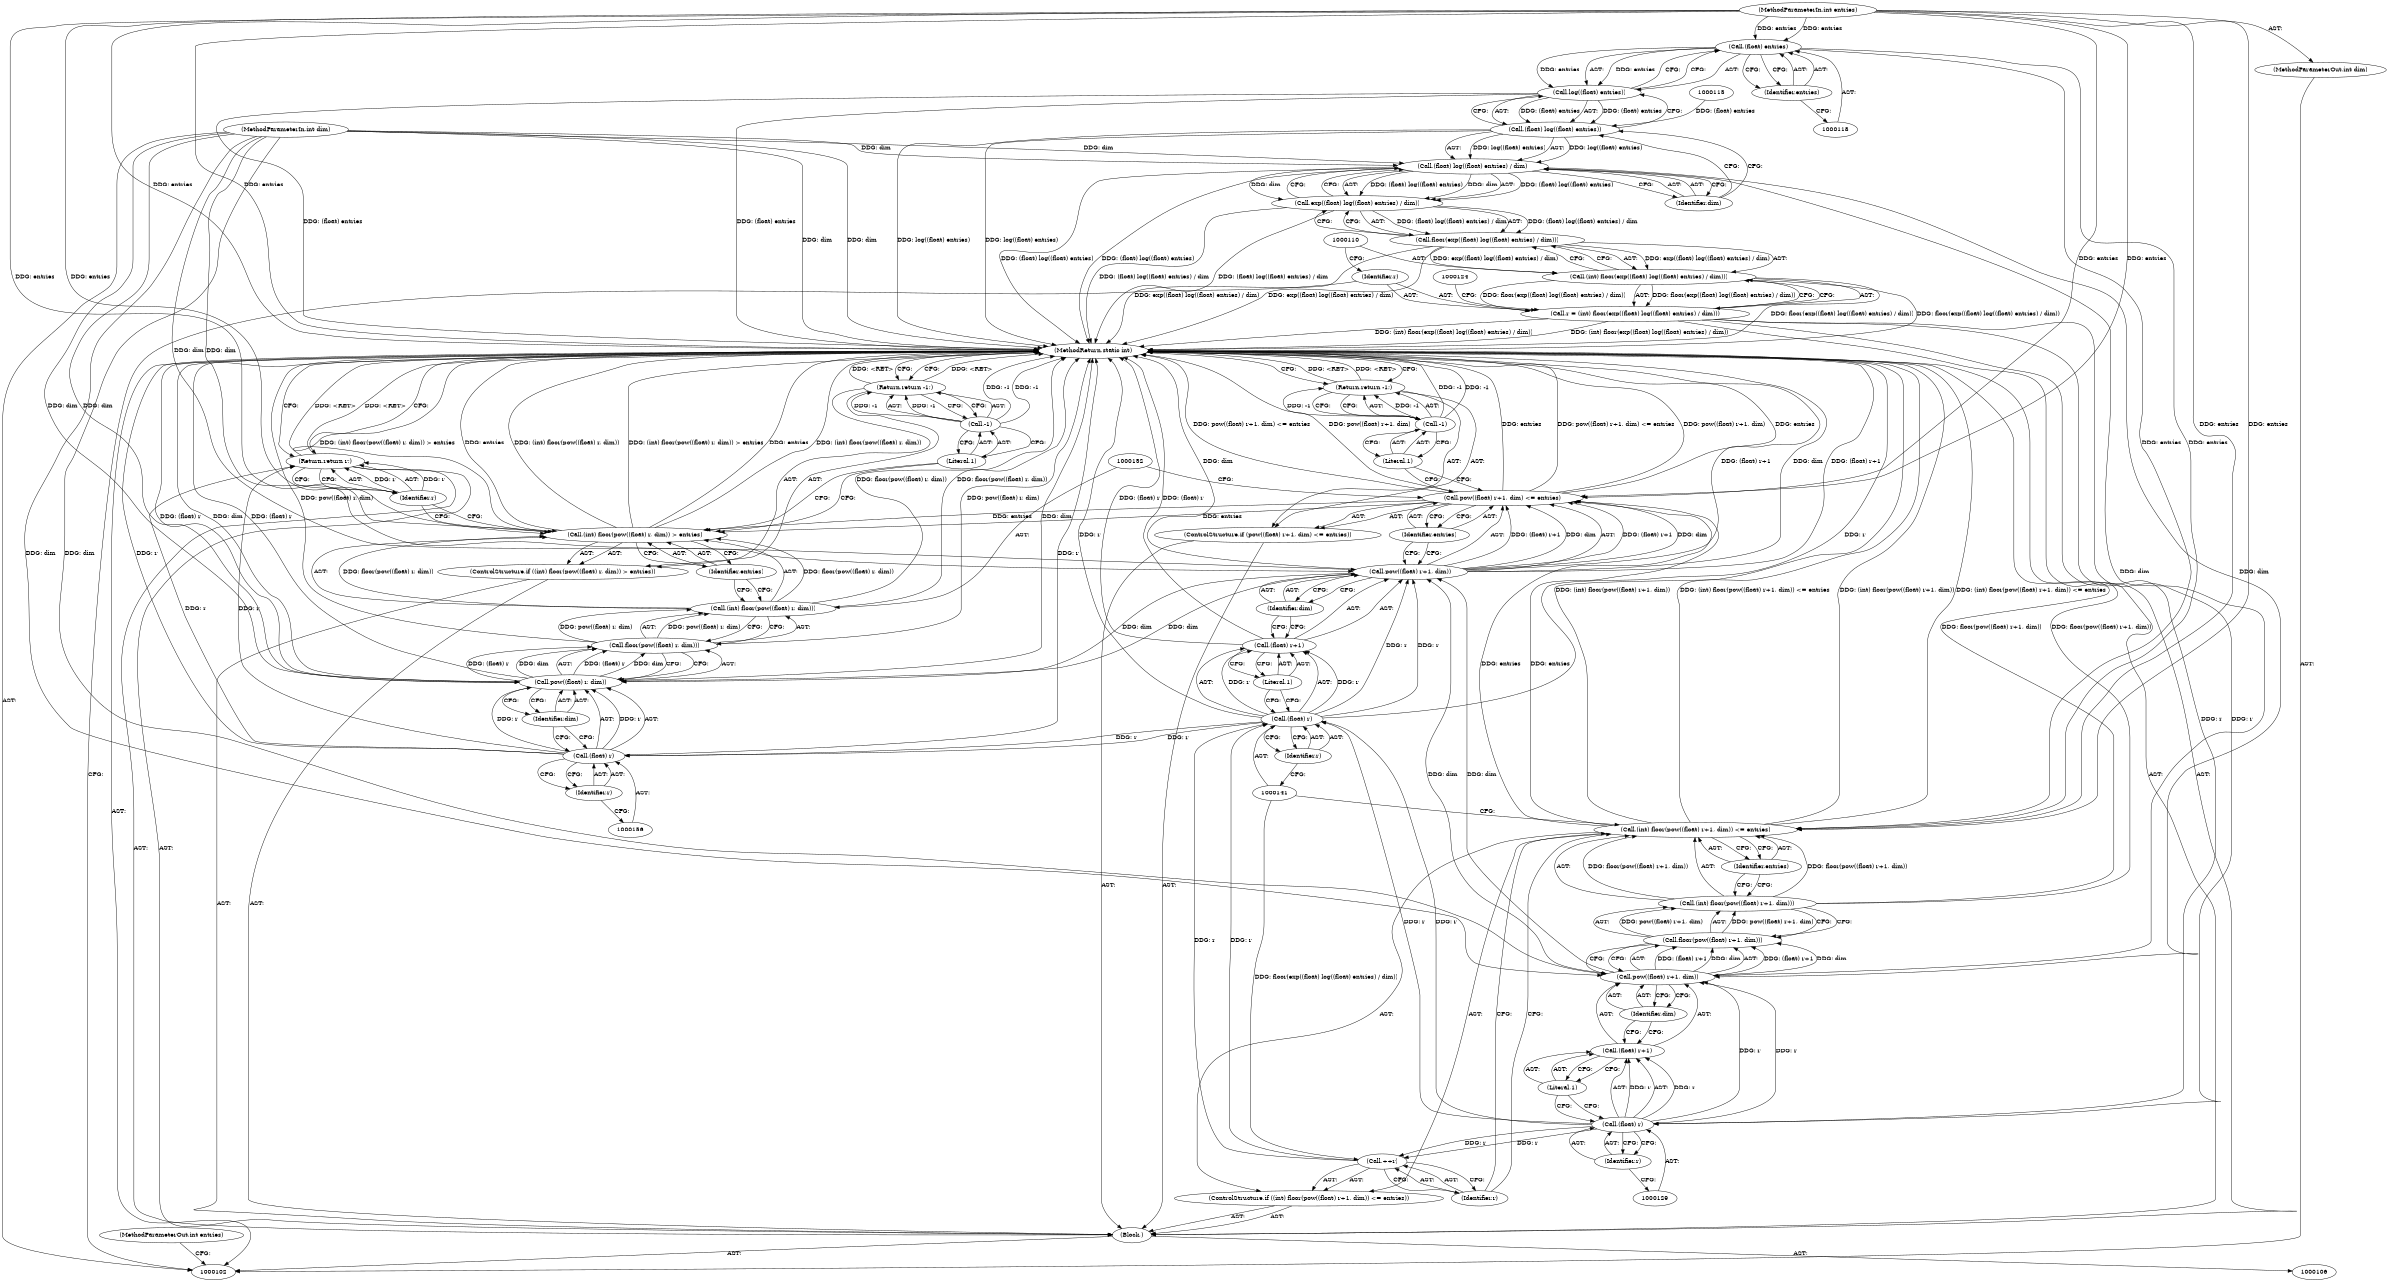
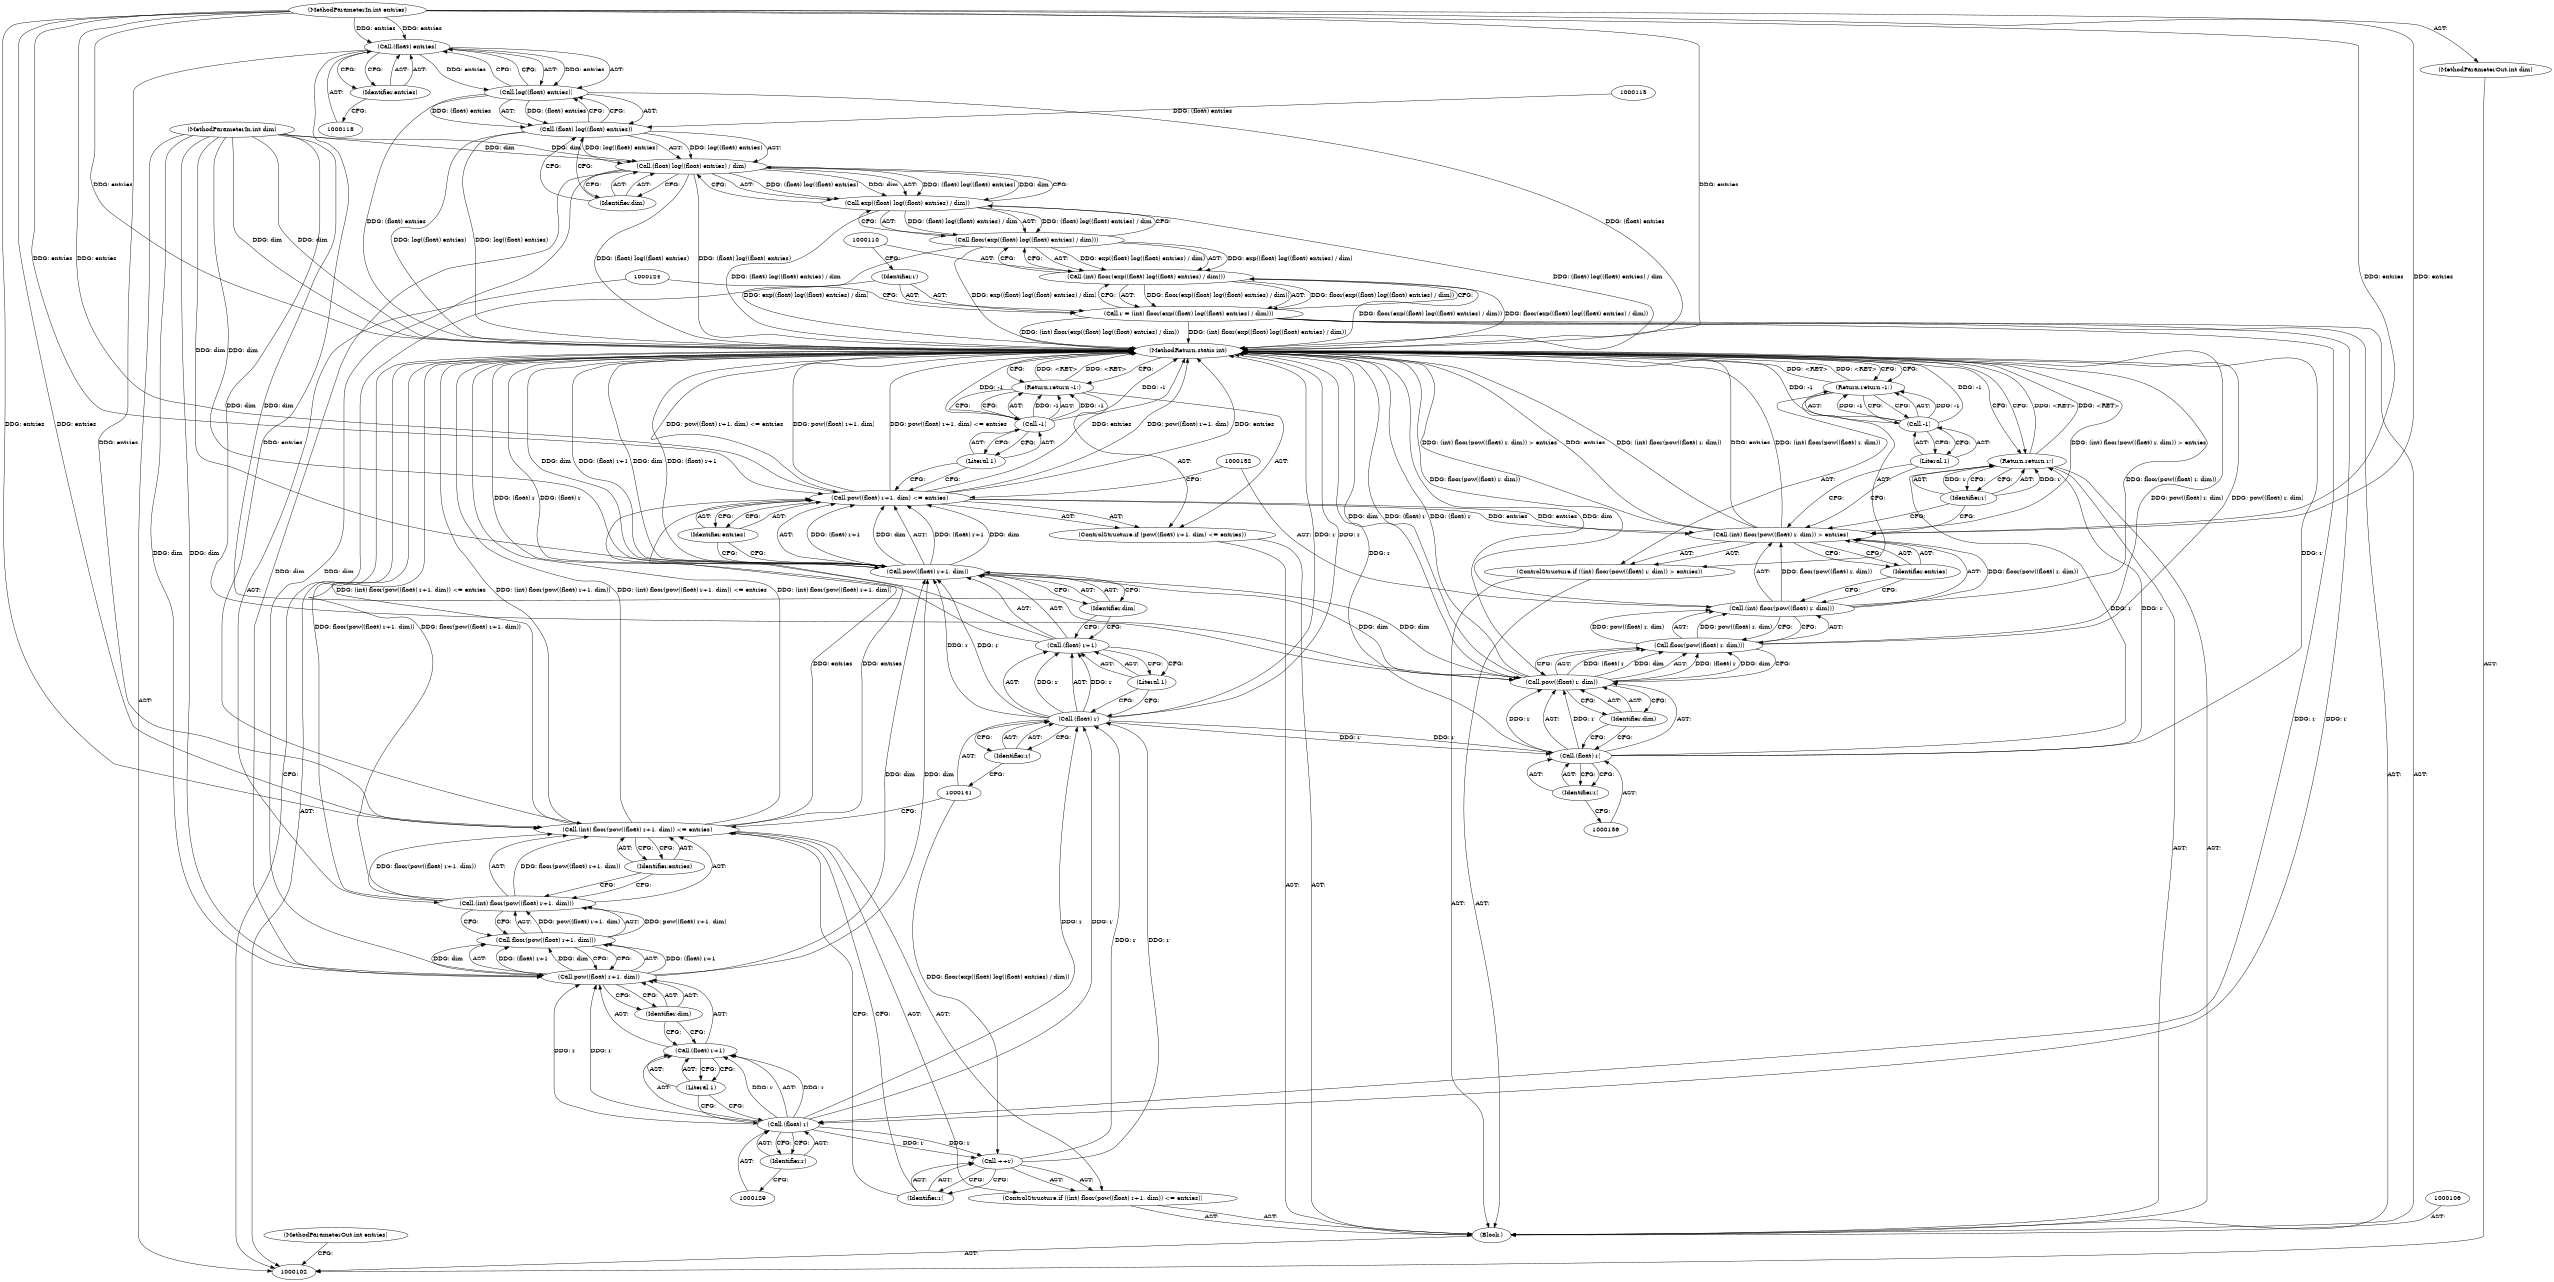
edge "1000124" -> "(Call,(int) floor(pow((float) r+1, dim)))": added, label "AST:"
edge "(Block,)" -> "1000106": reversed
